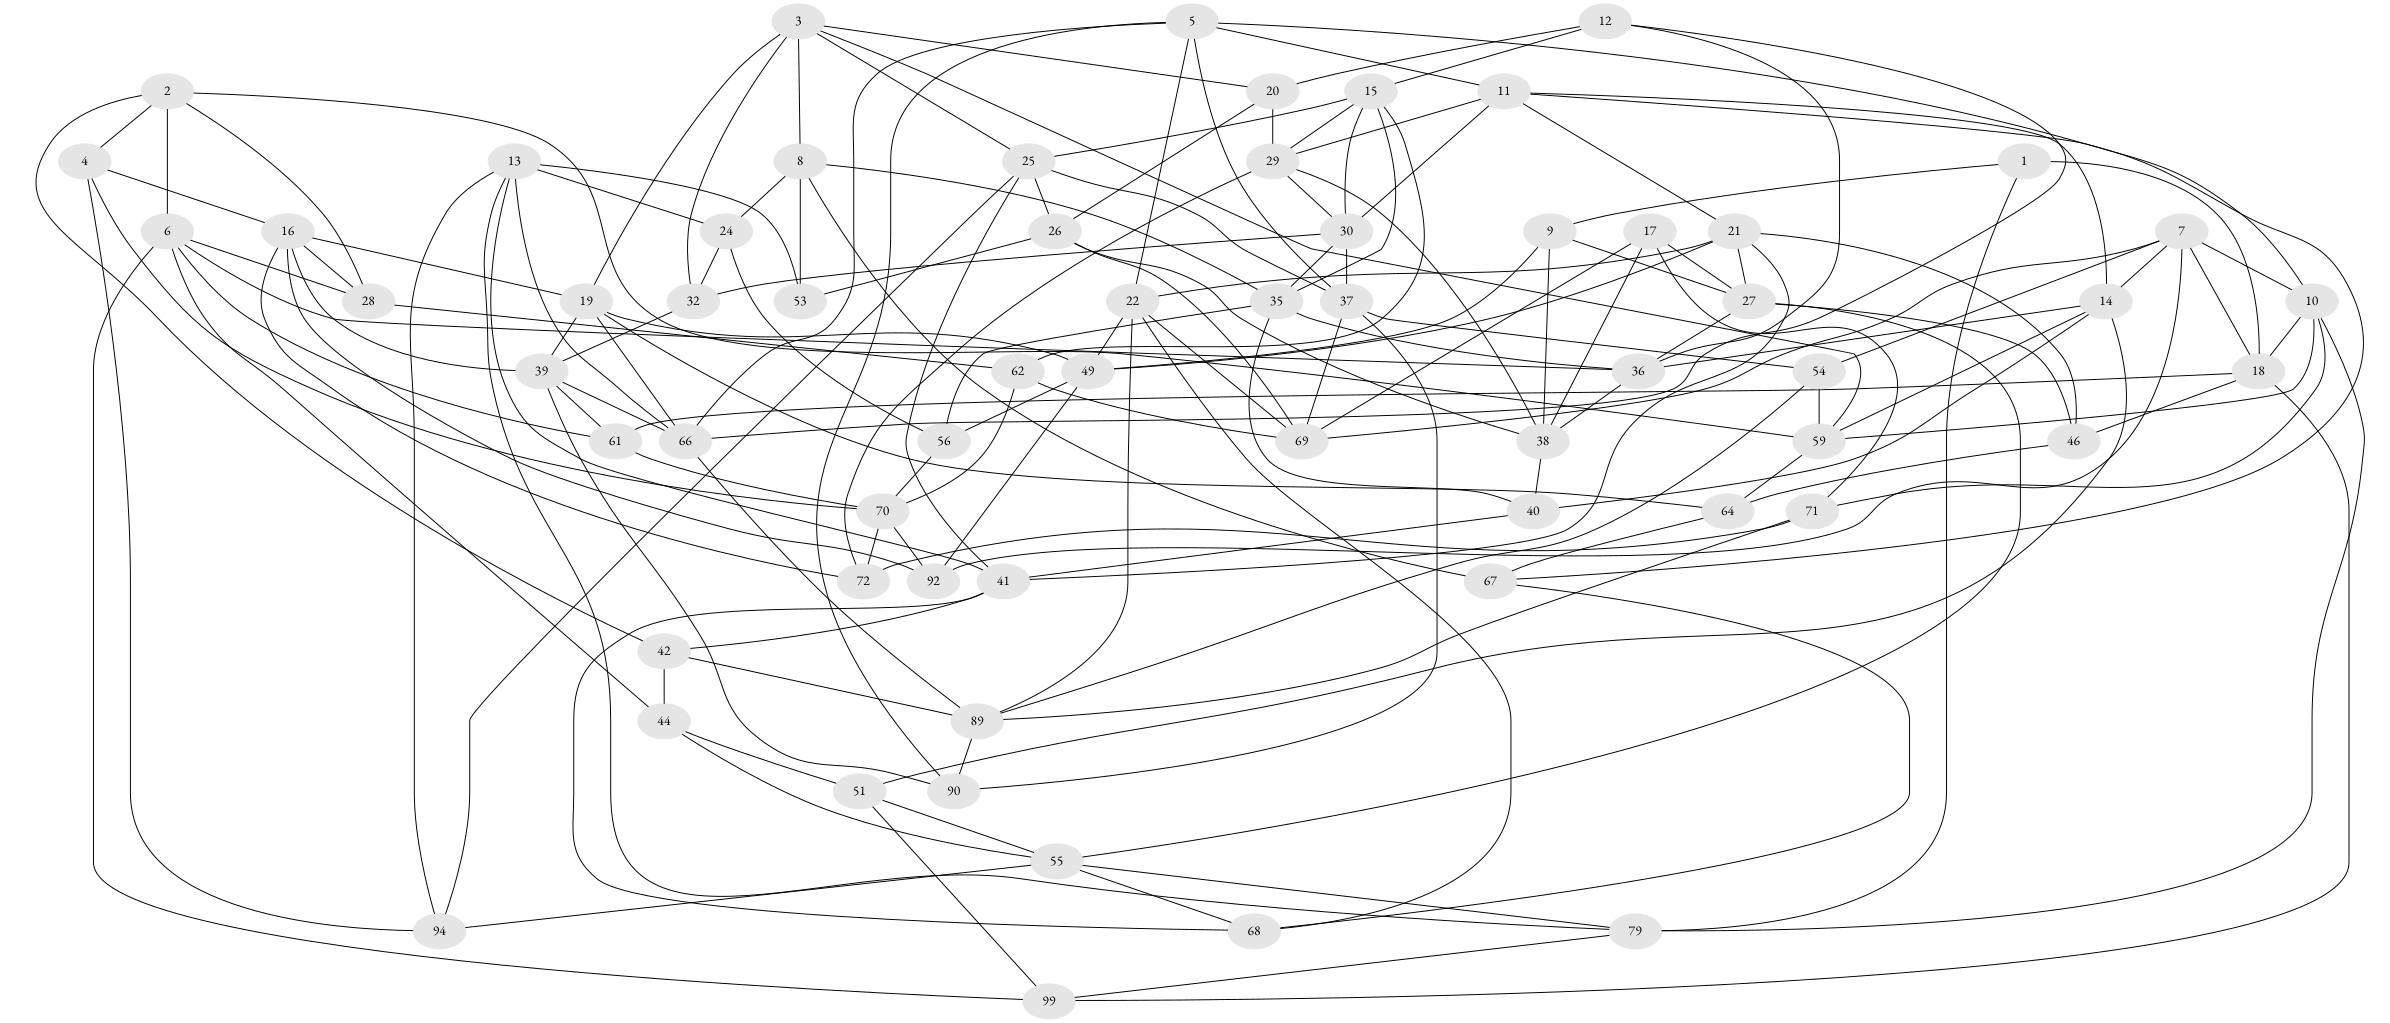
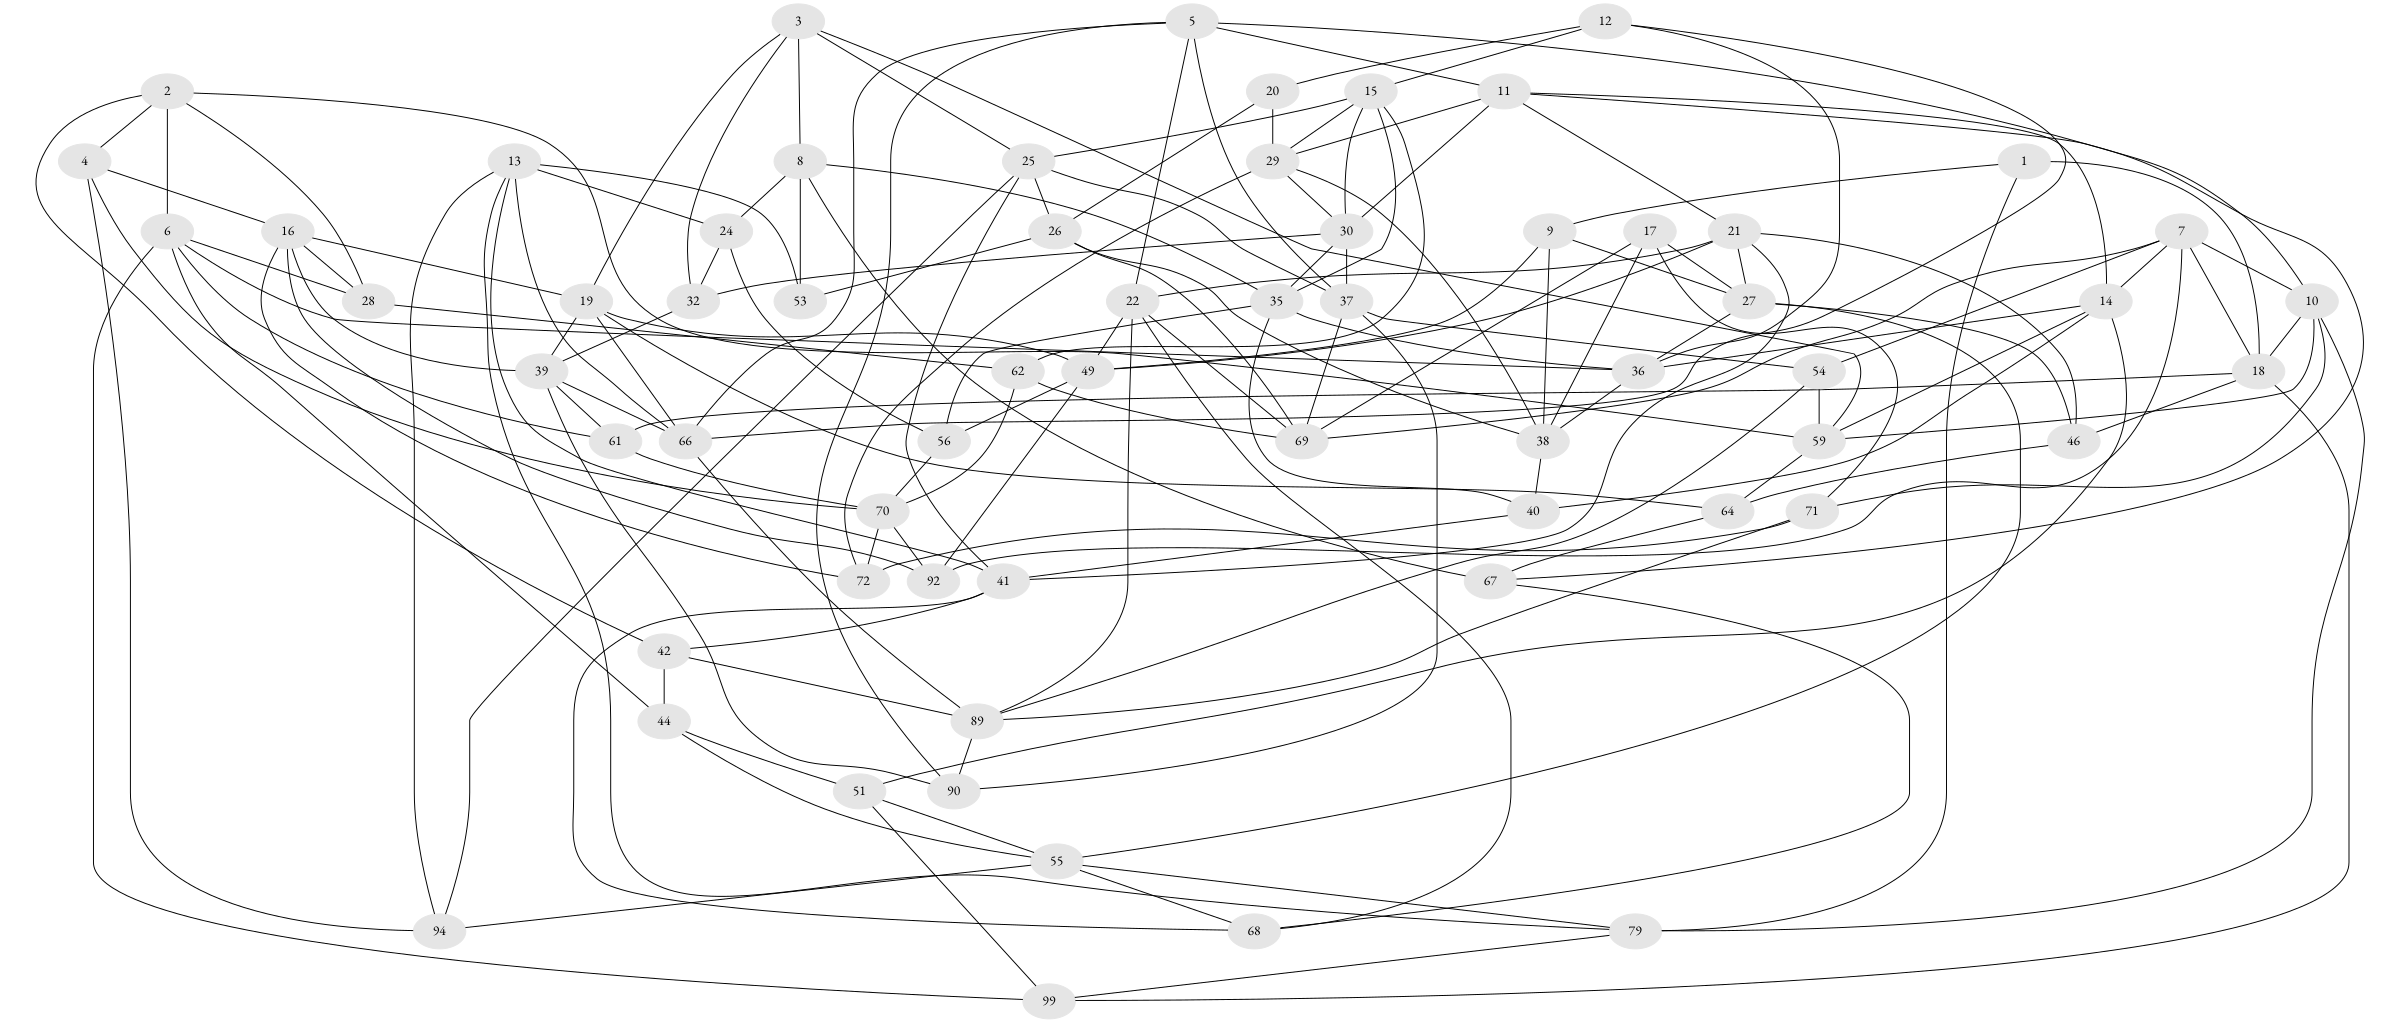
edge "3" -- "20": removed
